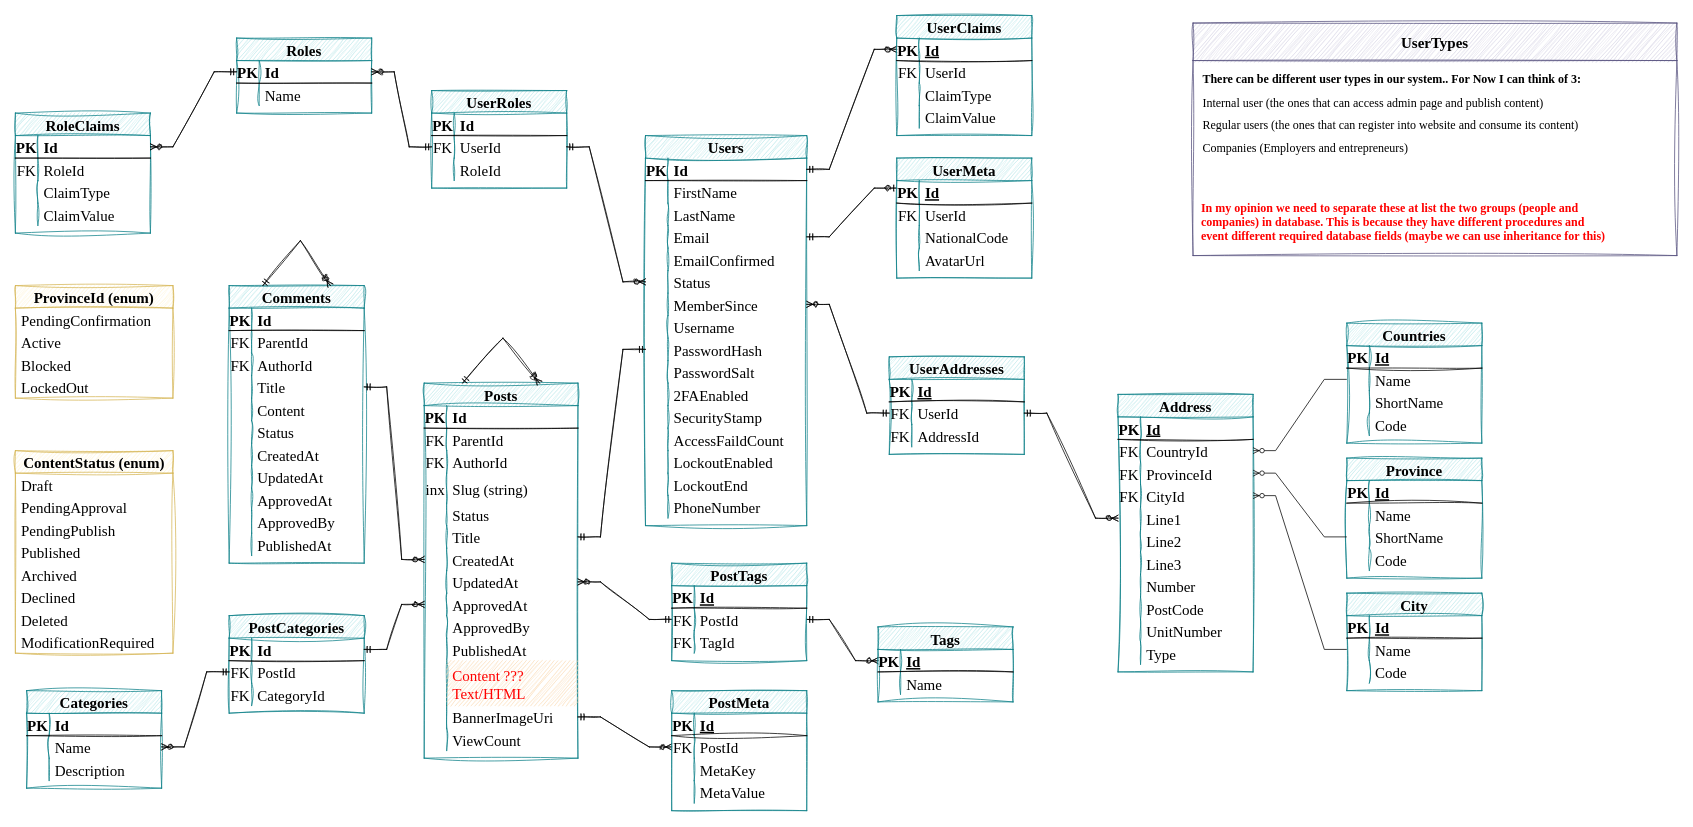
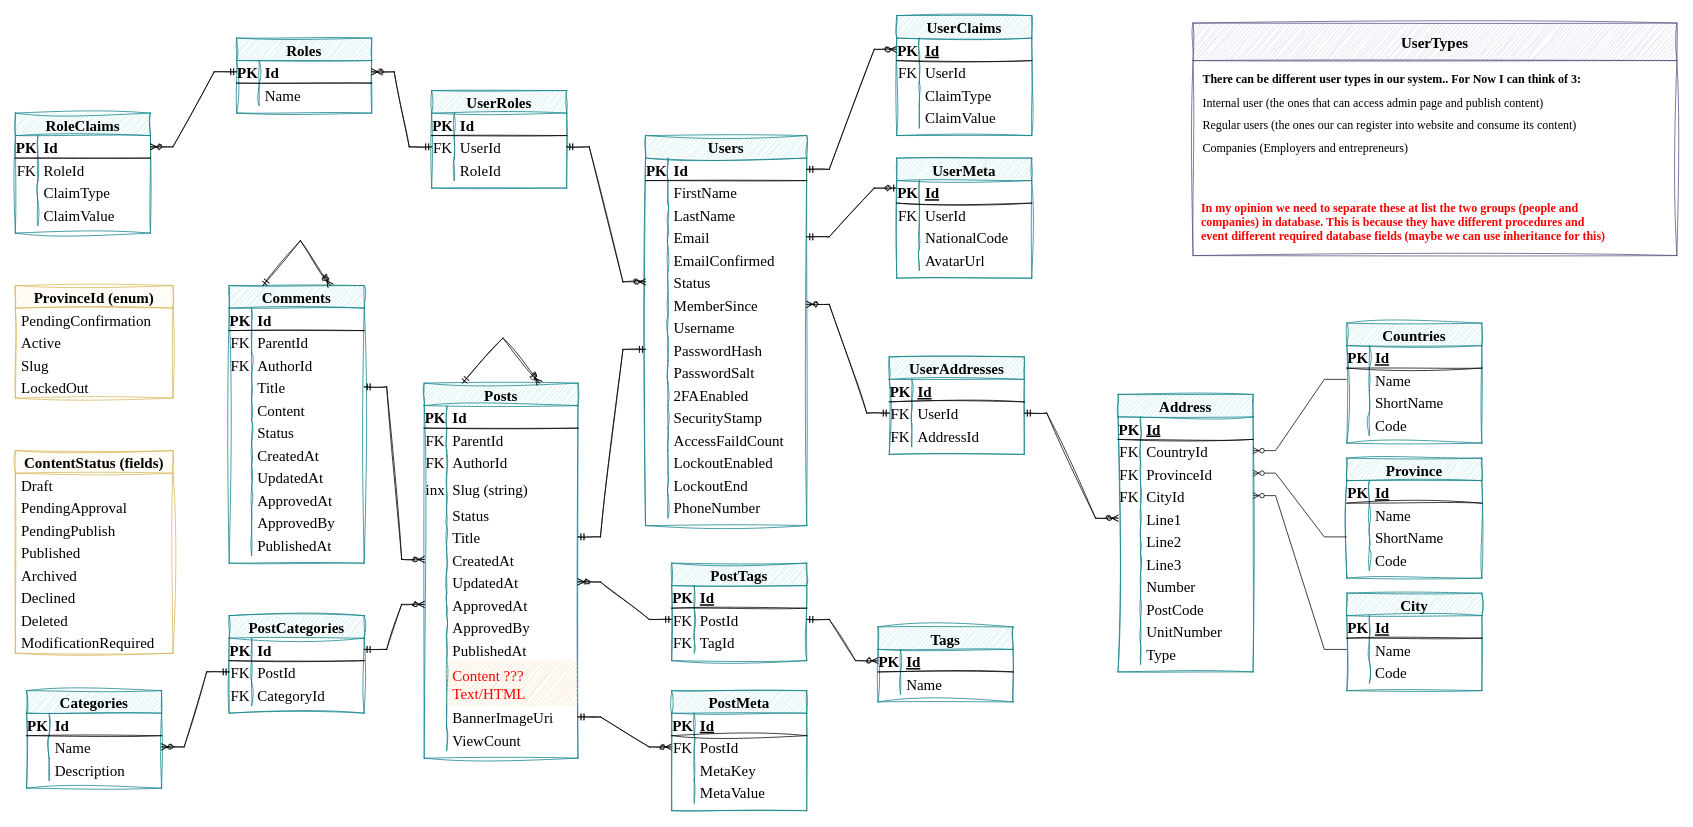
node "Regular users (the ones that can register into website and consume its content)": label "Regular users (the ones that can register into website and consume its content)" -> "Regular users (the ones our can register into website and consume its content)"
node "Blocked": label "Blocked" -> "Slug"
node "ContentStatus (enum)": label "ContentStatus (enum)" -> "ContentStatus (fields)"
